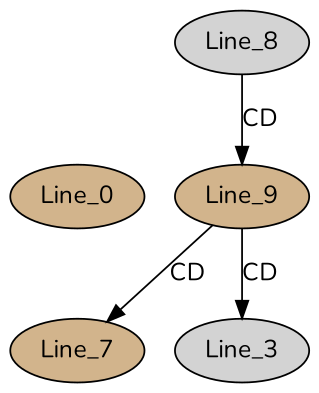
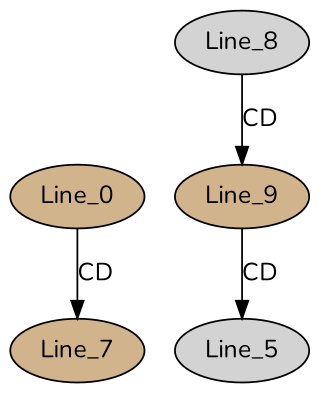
edge "Line_9" -> "Line_7": now "Line_0" -> "Line_7"
node "Line_3": label "Line_3" -> "Line_5"
